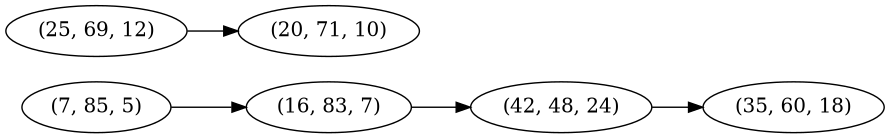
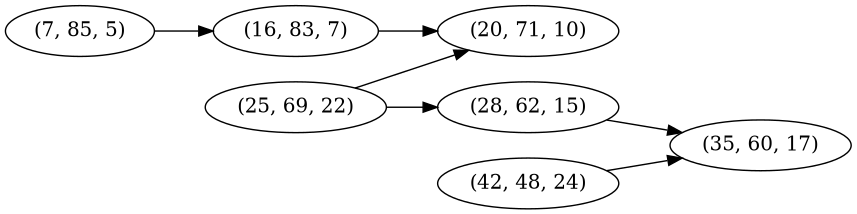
node "(25, 69, 12)": label "(25, 69, 12)" -> "(25, 69, 22)"
edge "(16, 83, 7)" -> "(42, 48, 24)": now "(16, 83, 7)" -> "(20, 71, 10)"
node "(28, 62, 15)": added
node "(35, 60, 18)": label "(35, 60, 18)" -> "(35, 60, 17)"
